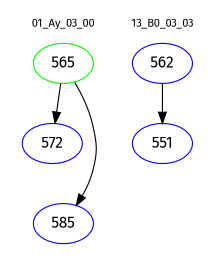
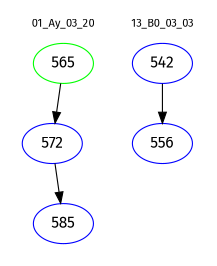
cluster "01_Ay_03_00": label "01_Ay_03_00" -> "01_Ay_03_20"
node "562": label "562" -> "542"
edge "565" -> "585": now "572" -> "585"
node "551": label "551" -> "556"
